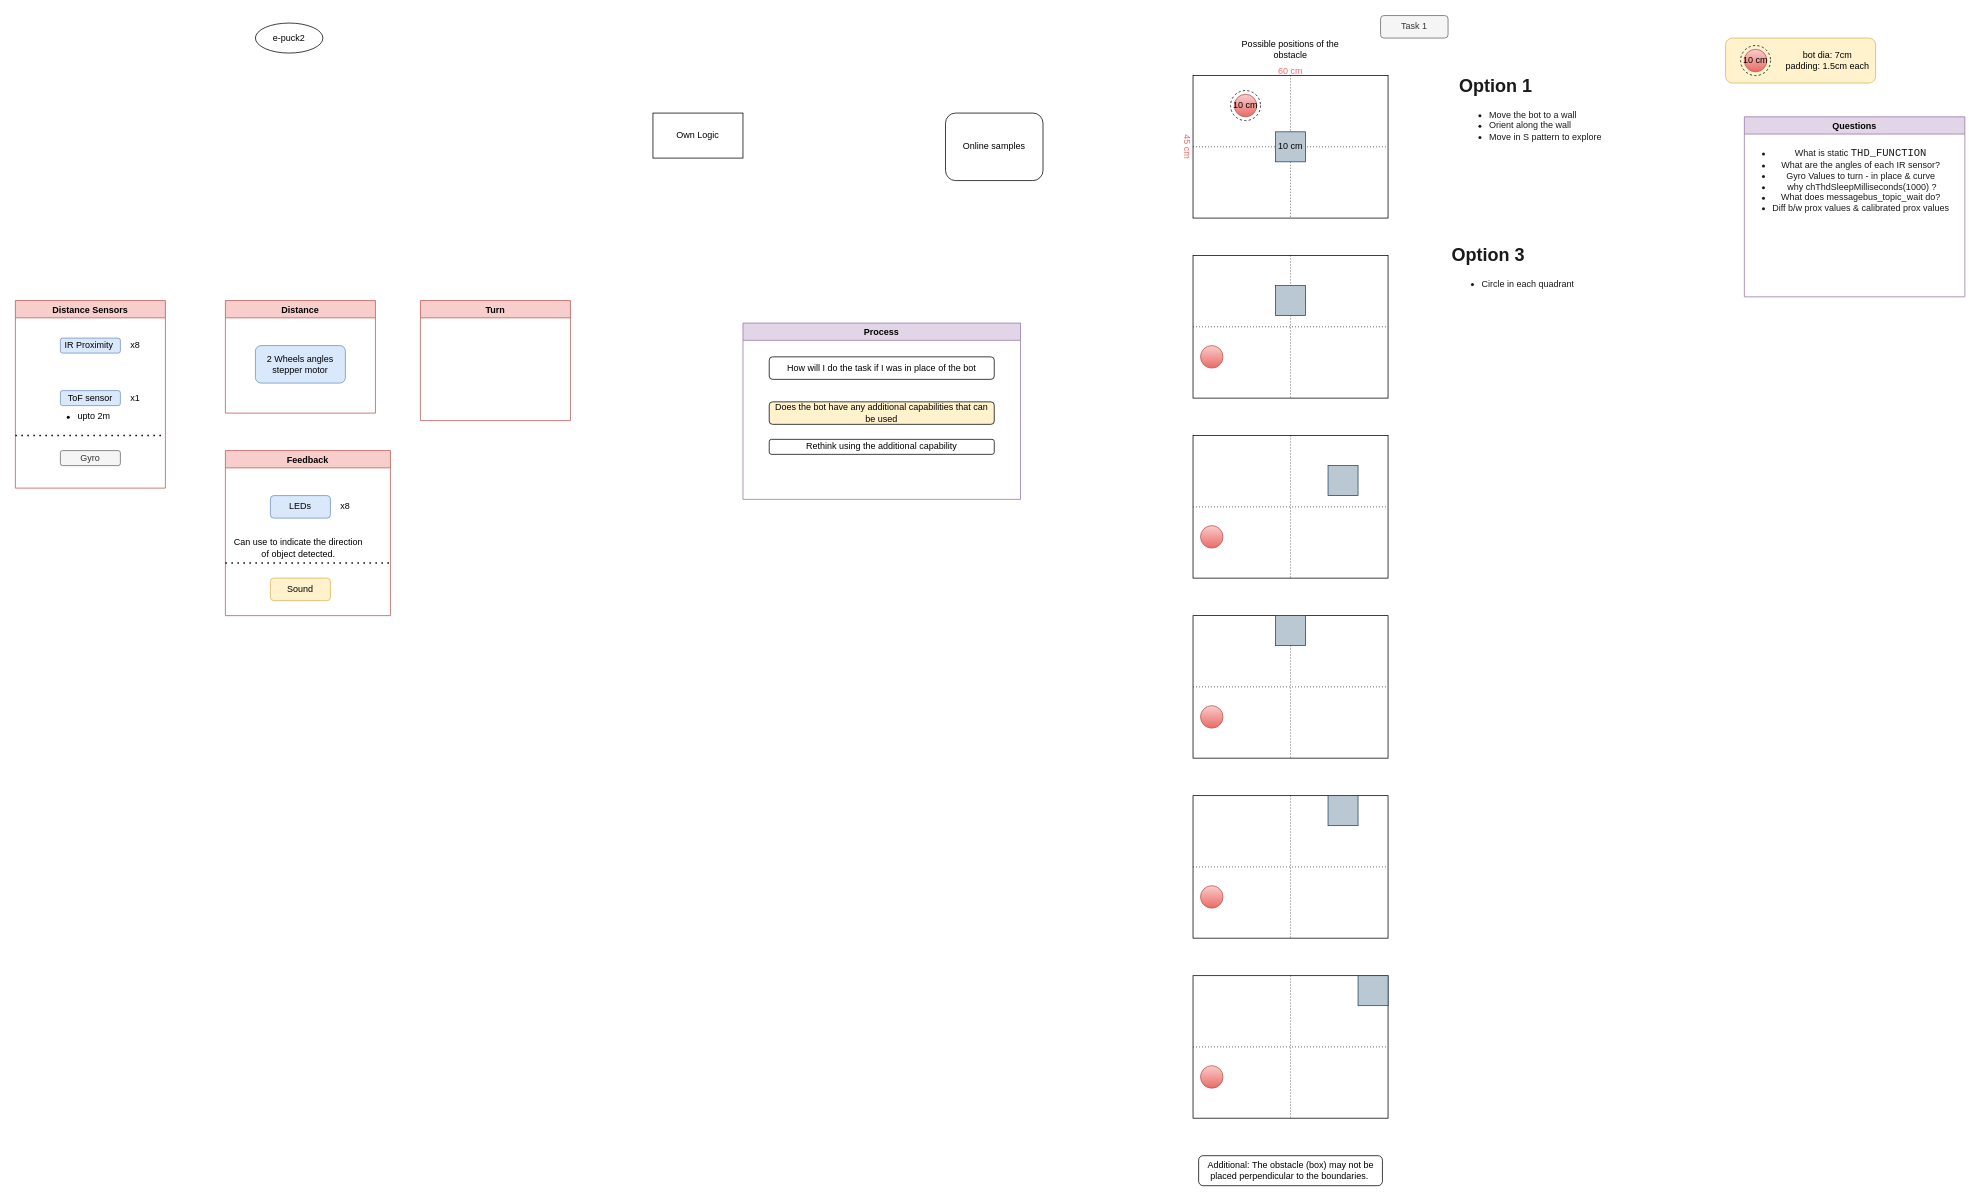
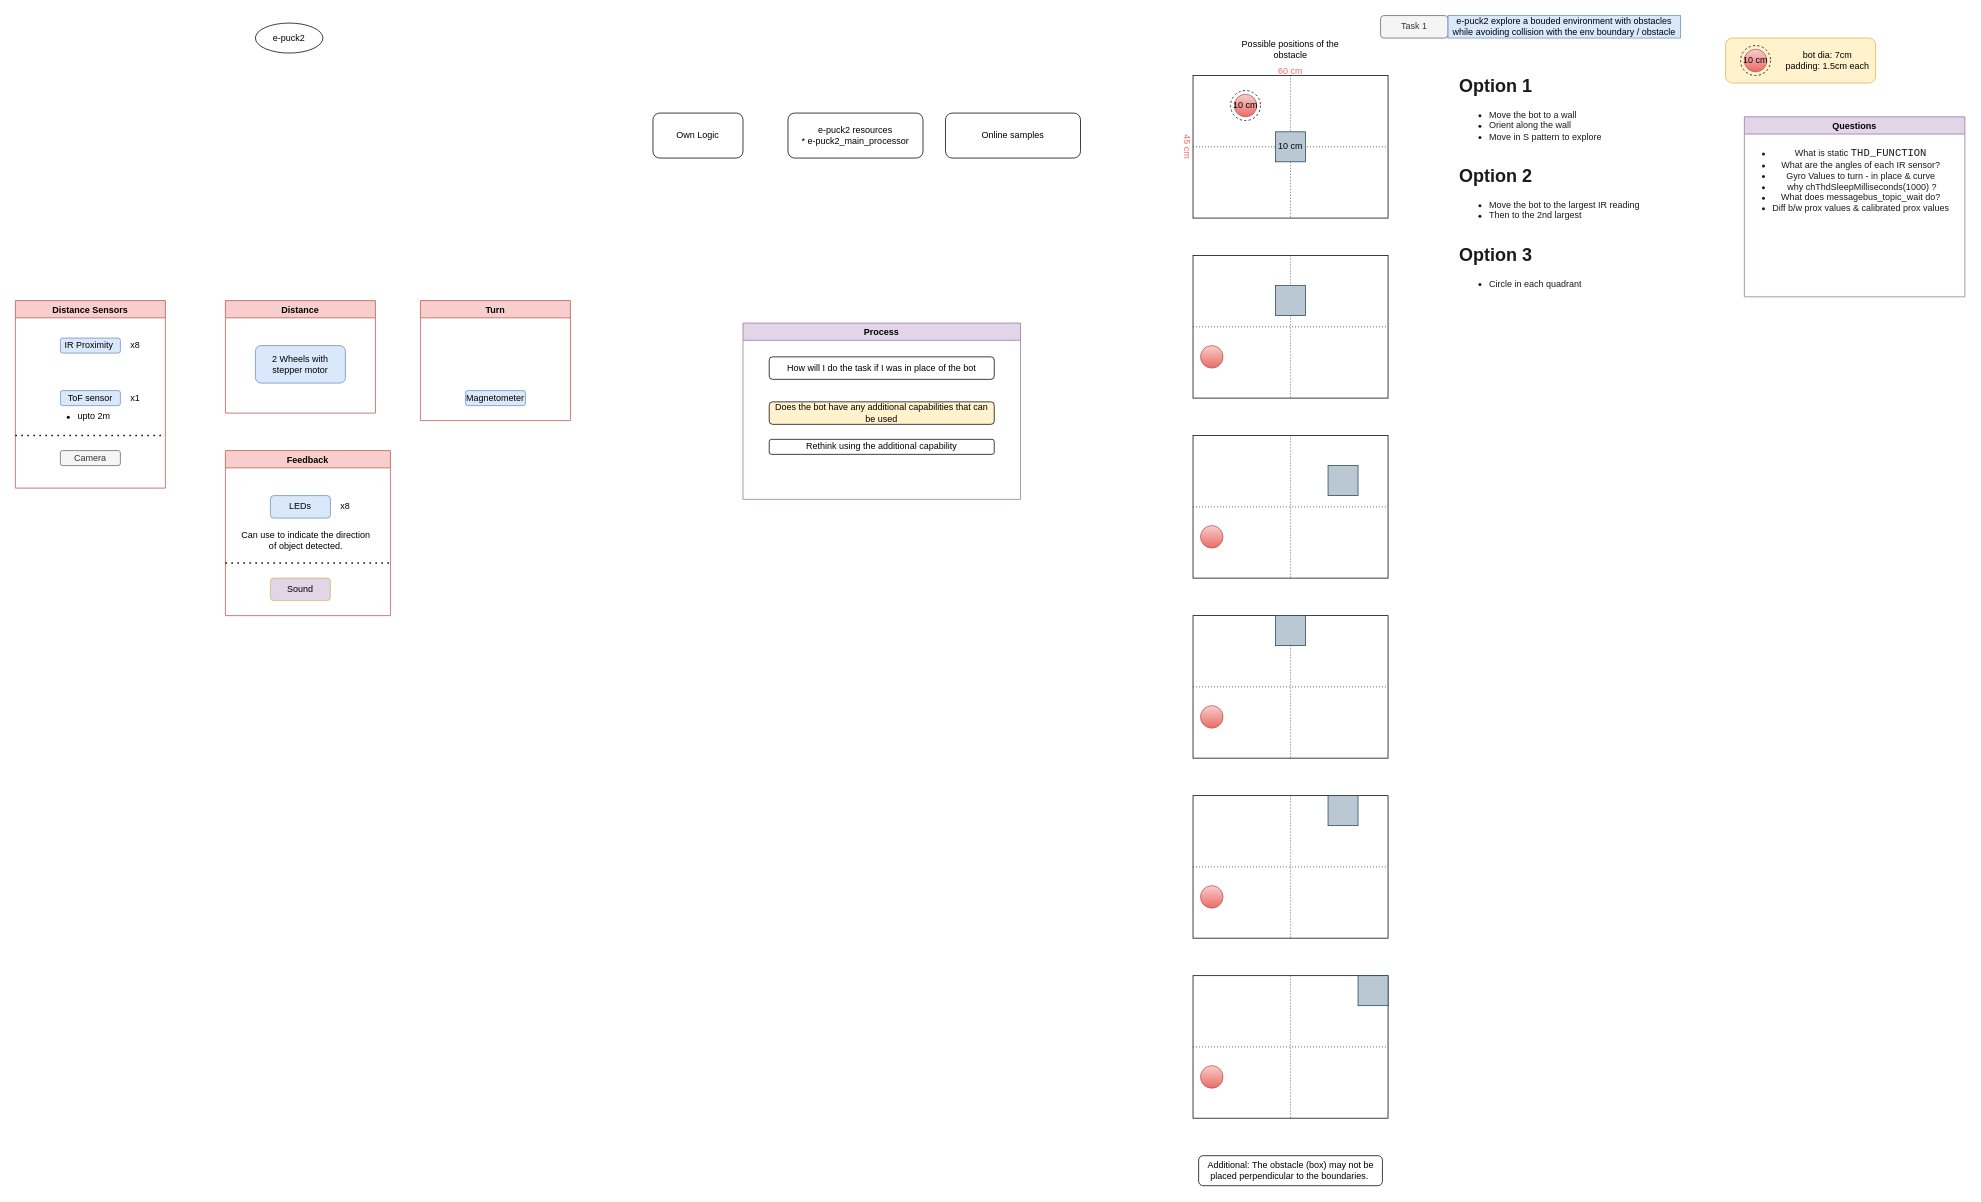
node "e-puck2 explore a bouded environment with obstacles while avoiding collision with the env boundary / obstacle": added
node "Own Logic": shape rectangle -> rounded rectangle
node "e-puck2 resources * e-puck2_main_processor": added
node "Online samples": size 98x68 -> 135x45
node "Option 2 Move the bot to the largest IR reading Then to the 2nd largest": added
node "Option 3 Circle in each quadrant": moved (1553, 270) -> (1560, 270)
node "2 Wheels angles stepper motor": label "2 Wheels angles stepper motor" -> "2 Wheels with stepper motor"
node "Magnetometer": added
node "Gyro": label "Gyro" -> "Camera"
node "Can use to indicate the direction of object detected.": moved (299, 548) -> (306, 540)
node "Sound": fillcolor #fff2cc -> #e1d5e7
